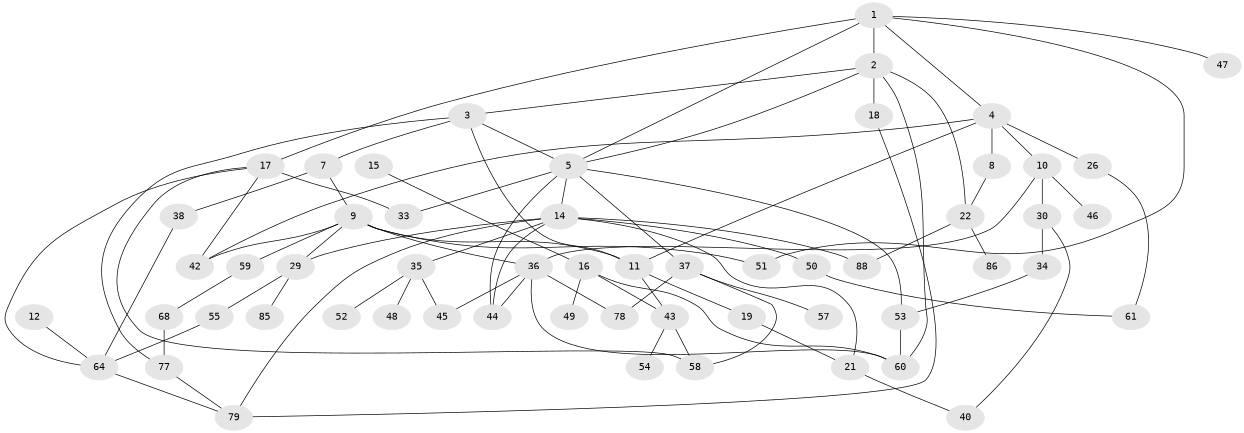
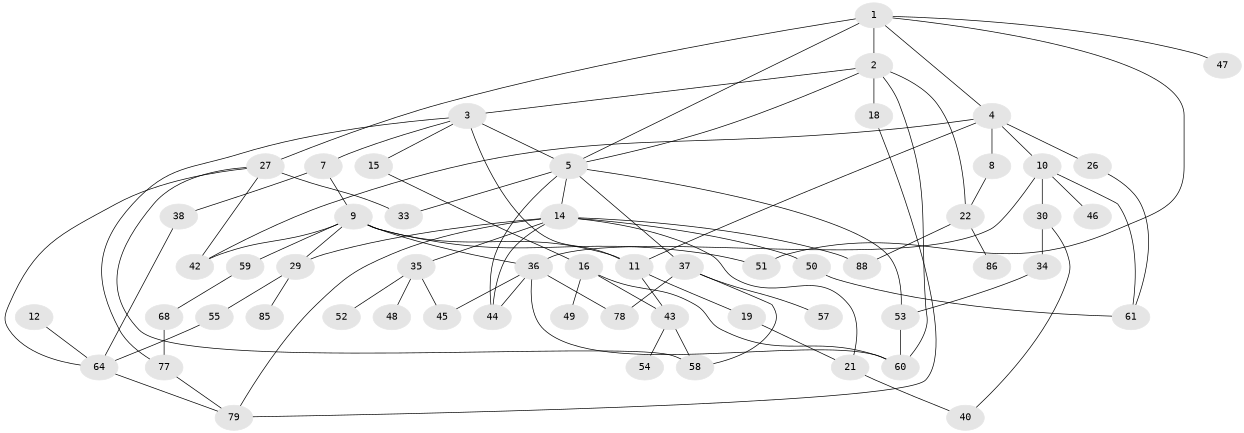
edge "3" -- "15": added
node "17": label "17" -> "27"
edge "10" -- "61": added
